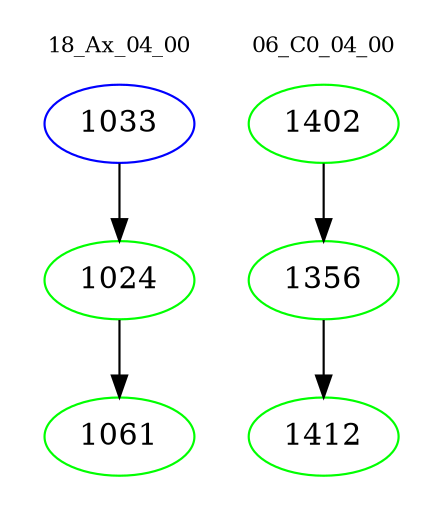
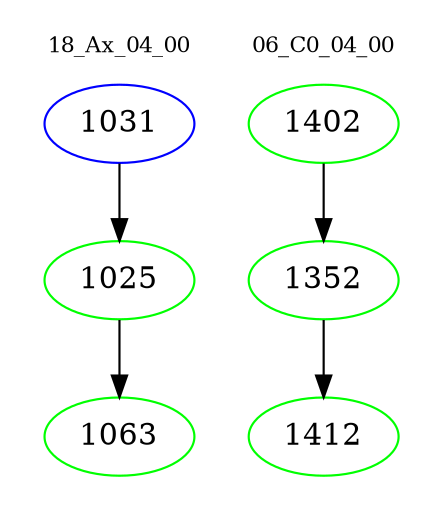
node "1033": label "1033" -> "1031"
node "1024": label "1024" -> "1025"
node "1356": label "1356" -> "1352"
node "1061": label "1061" -> "1063"
